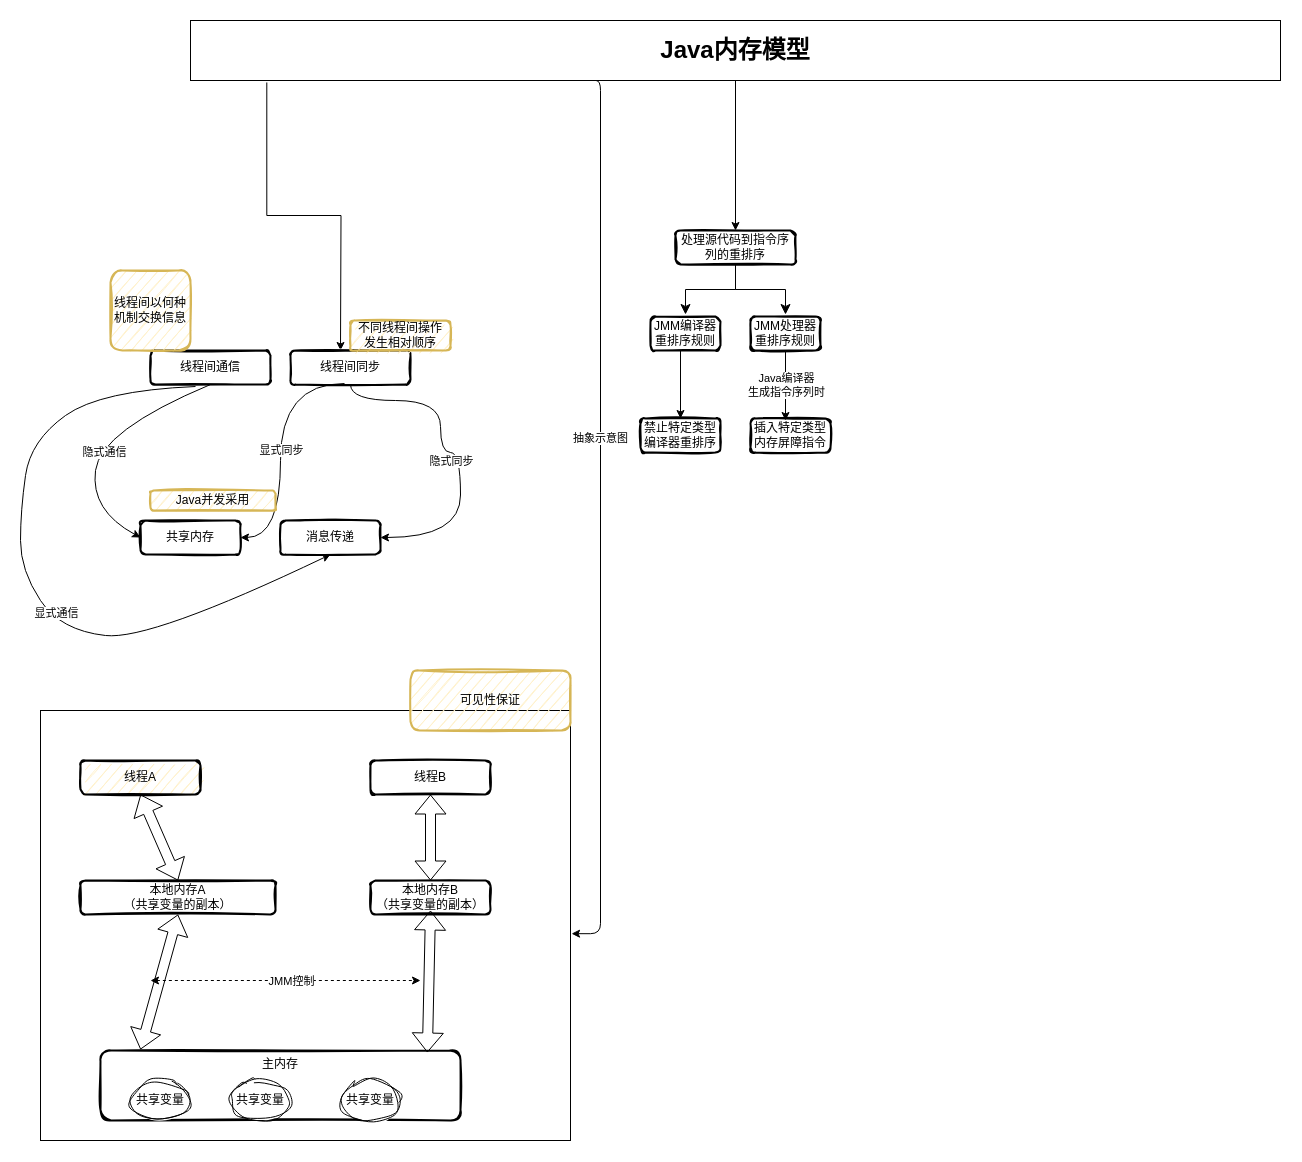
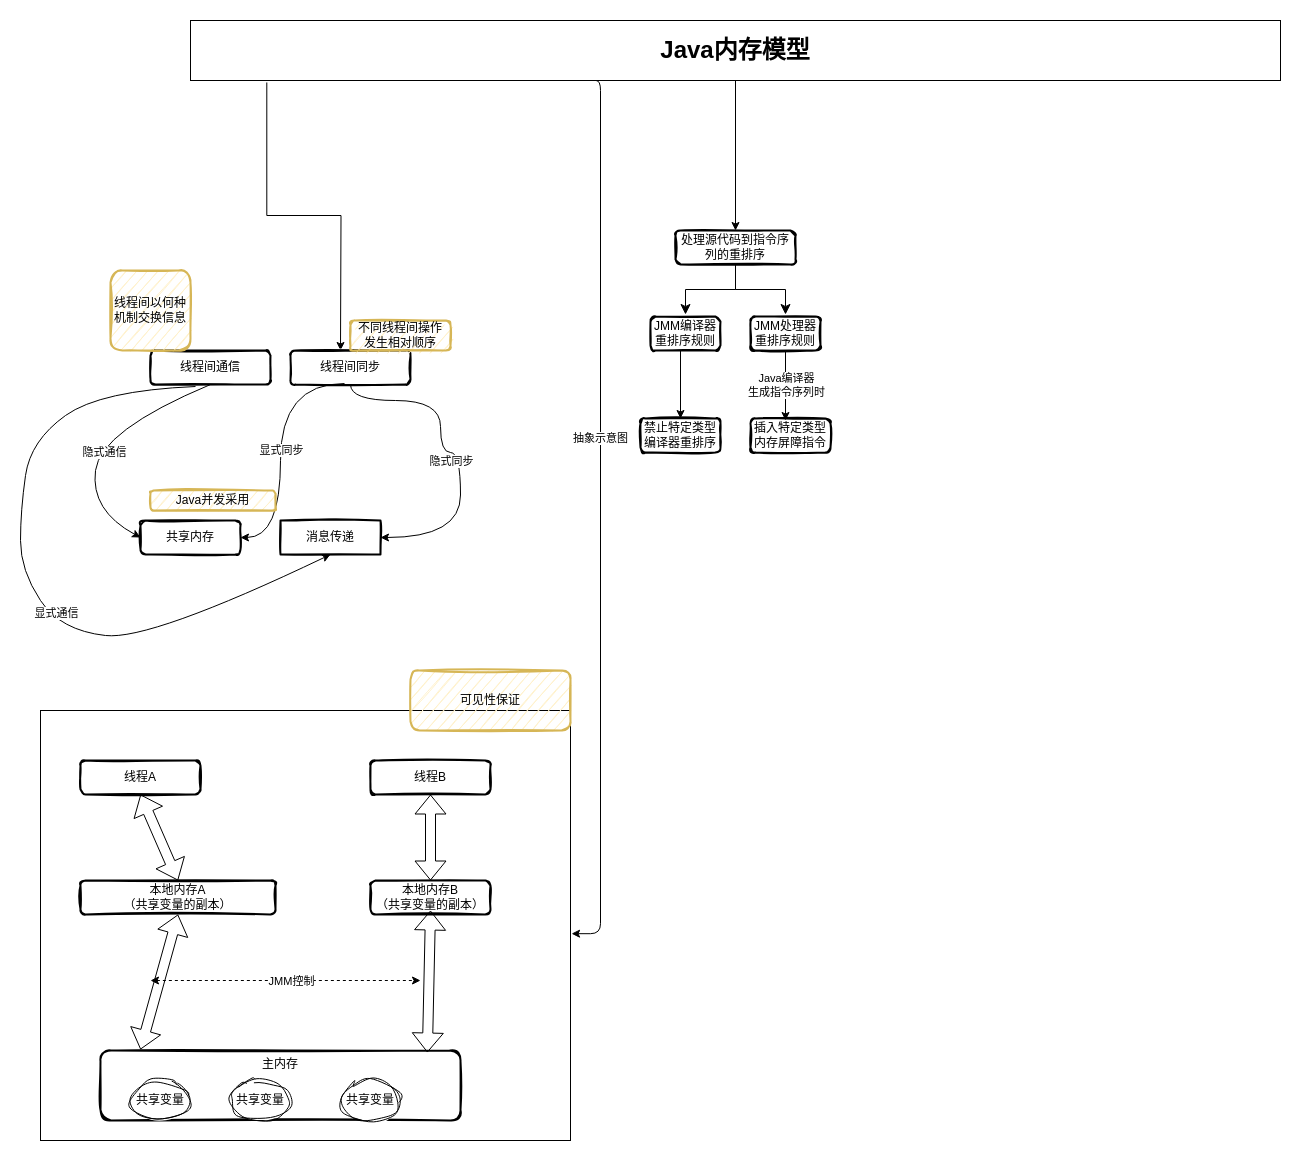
node "消息传递": shape rounded rectangle -> rectangle
node "线程A": fillcolor #fff2cc -> #ffffff
